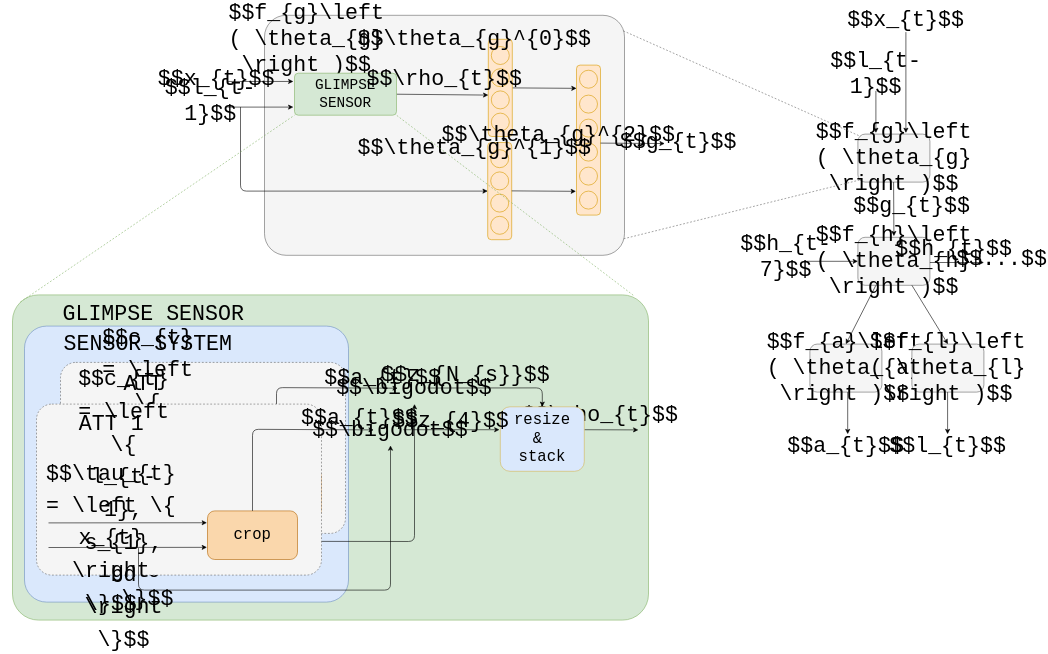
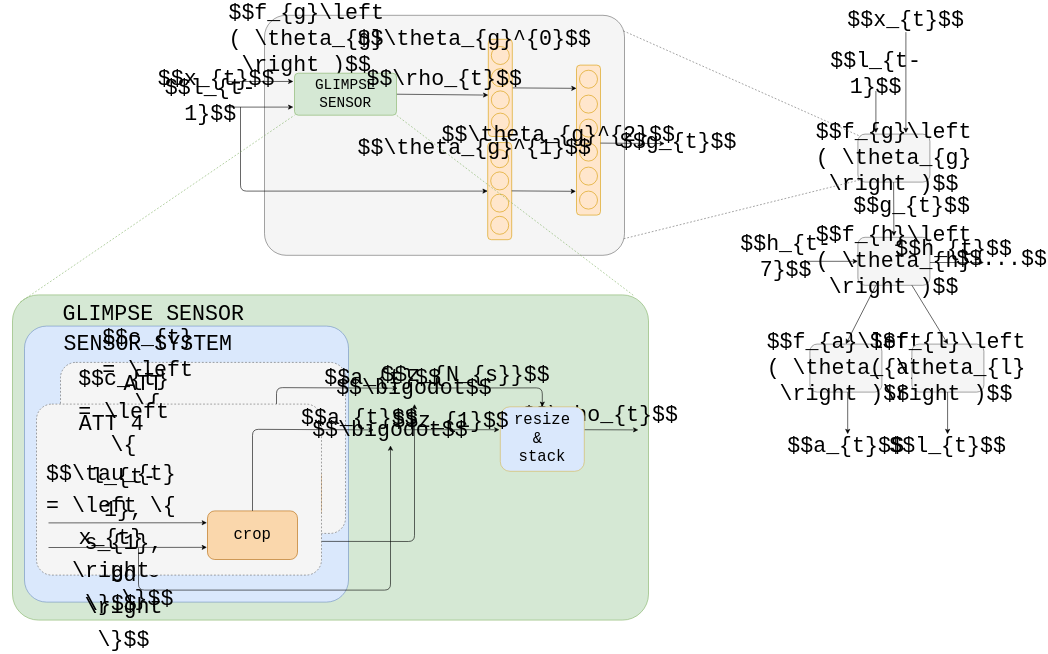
node "$$z_{4}$$": label "$$z_{4}$$" -> "$$z_{1}$$"
node "ATT 1": label "ATT 1" -> "ATT 4"
